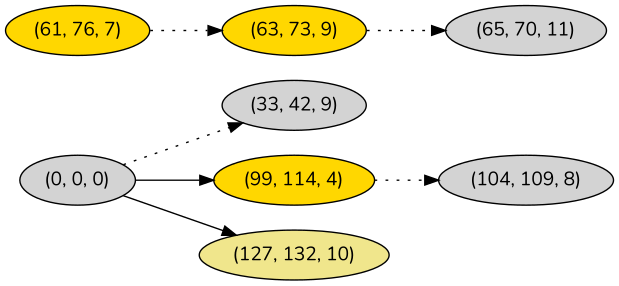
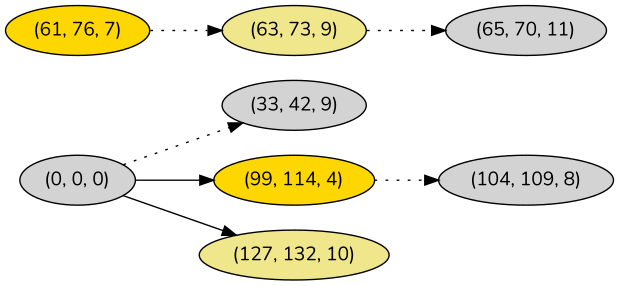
node "(63, 73, 9)": fillcolor gold -> khaki
